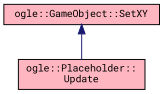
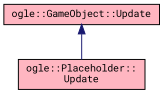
node "ogle::GameObject::SetXY": label "ogle::GameObject::SetXY" -> "ogle::GameObject::Update"
